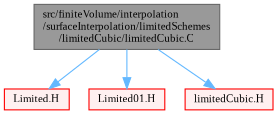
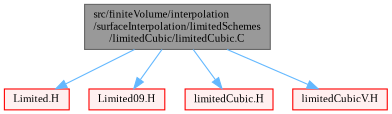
node "Limited01.H": label "Limited01.H" -> "Limited09.H"
node "limitedCubicV.H": added
